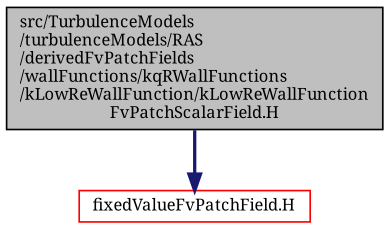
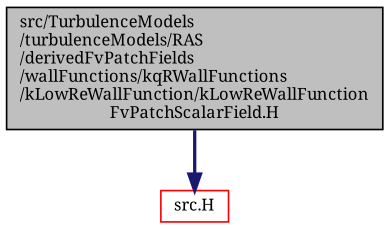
node "fixedValueFvPatchField.H": label "fixedValueFvPatchField.H" -> "src.H"
